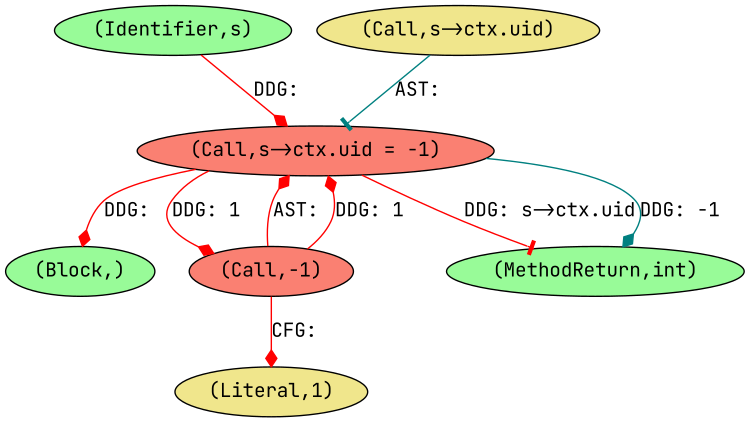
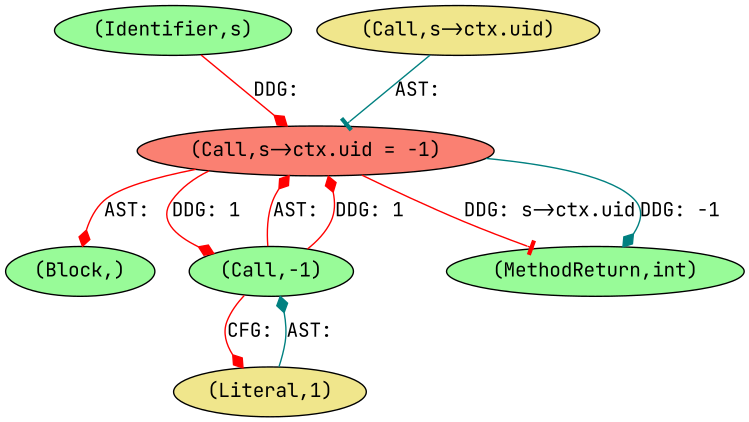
edge "(Call,s->ctx.uid = -1)" -> "(Block,)": label "DDG: " -> "AST: "
node "(Call,-1)": fillcolor salmon -> palegreen
edge "(Literal,1)" -> "(Call,-1)": added, label "AST:"
